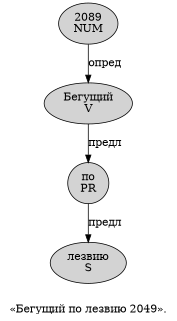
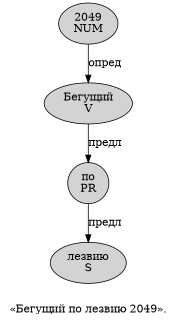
node "2089 NUM": label "2089 NUM" -> "2049 NUM"
